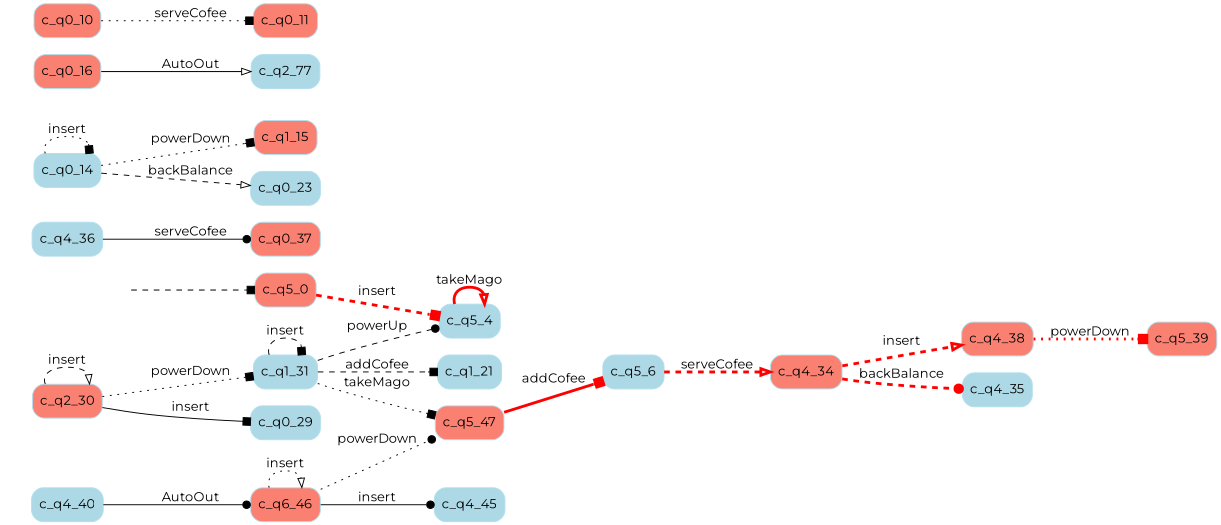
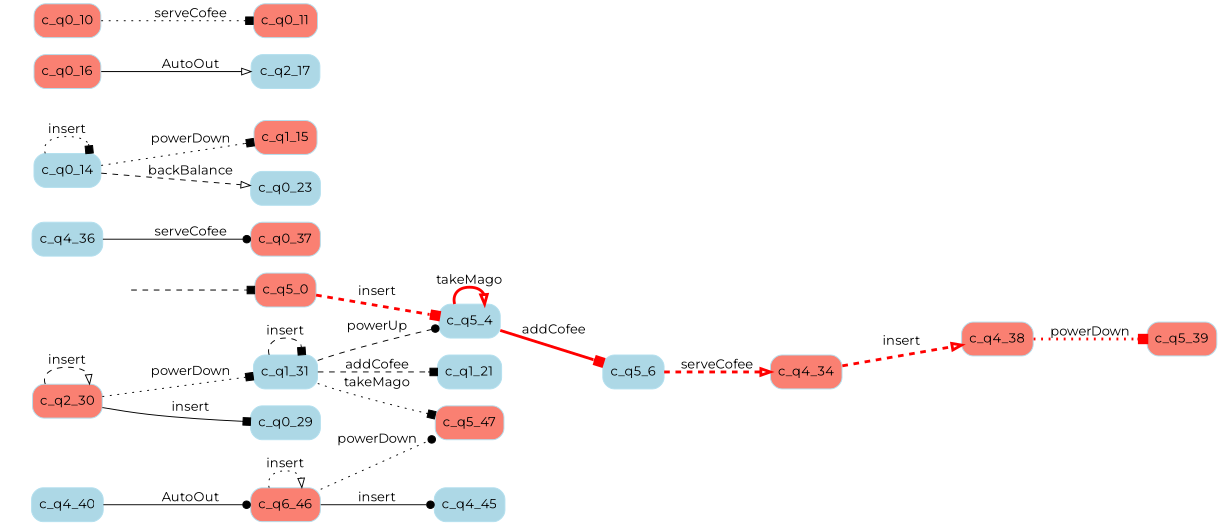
node "c_q2_77": label "c_q2_77" -> "c_q2_17"
node "c_q4_35": removed
edge "c_q5_47" -> "c_q5_6": now "c_q5_4" -> "c_q5_6"
